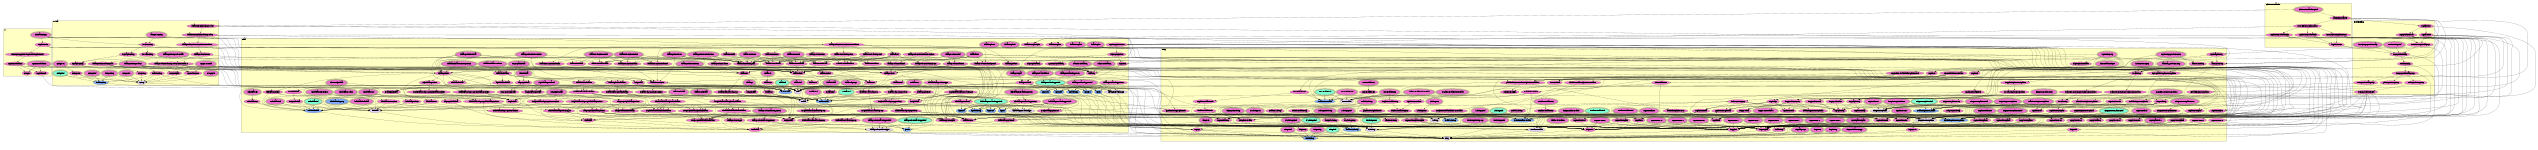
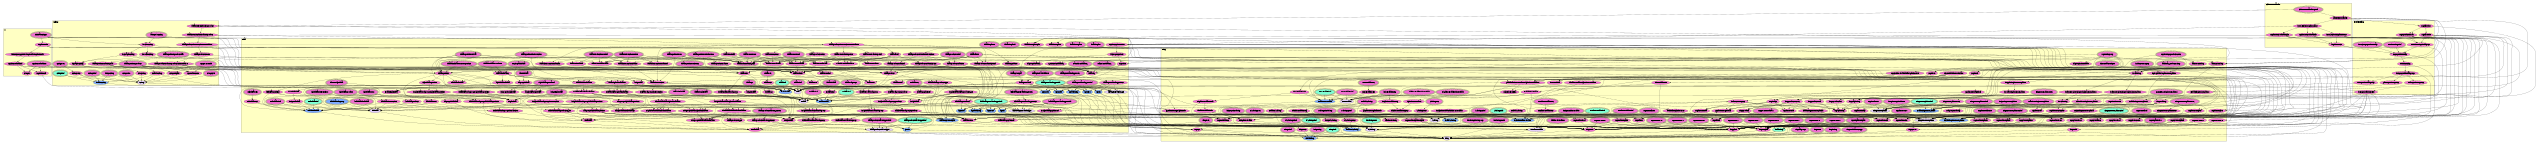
cluster "IsIdeal": label "IsIdeal" -> "CRing"
node "rng_image_issurj": removed
node "ideal_in_plus_negate": fillcolor #f070d1 -> #7faaff
node "Build_Ring": fillcolor #f070d1 -> #7fffd4
